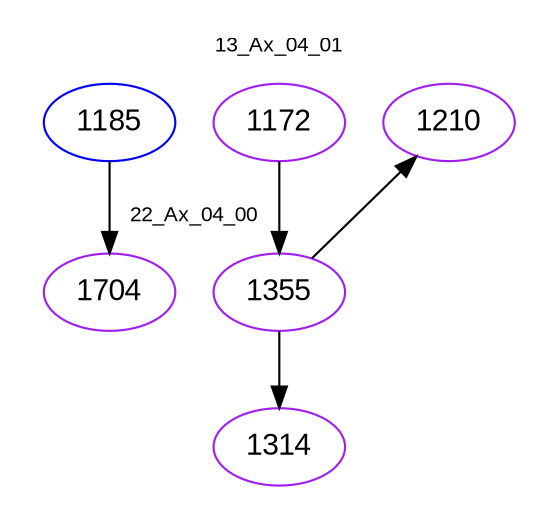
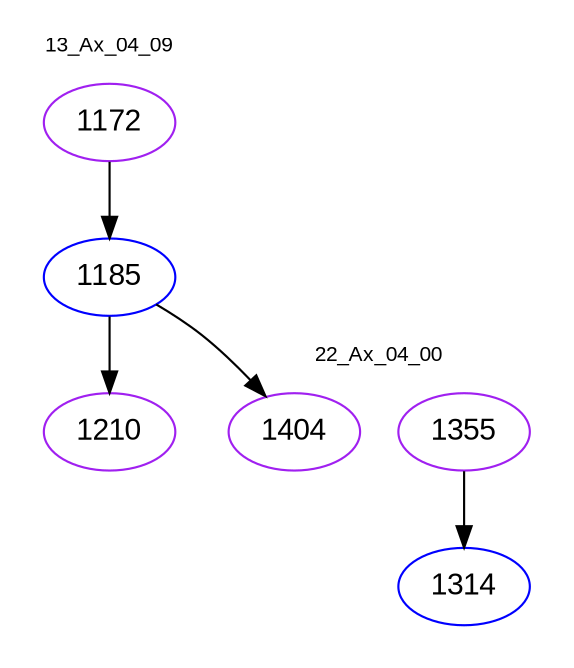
cluster "13_Ax_04_01": label "13_Ax_04_01" -> "13_Ax_04_09"
edge "1172" -> "1355": now "1172" -> "1185"
edge "1355" -> "1210": now "1185" -> "1210"
node "1704": label "1704" -> "1404"
node "1314": color purple -> blue
